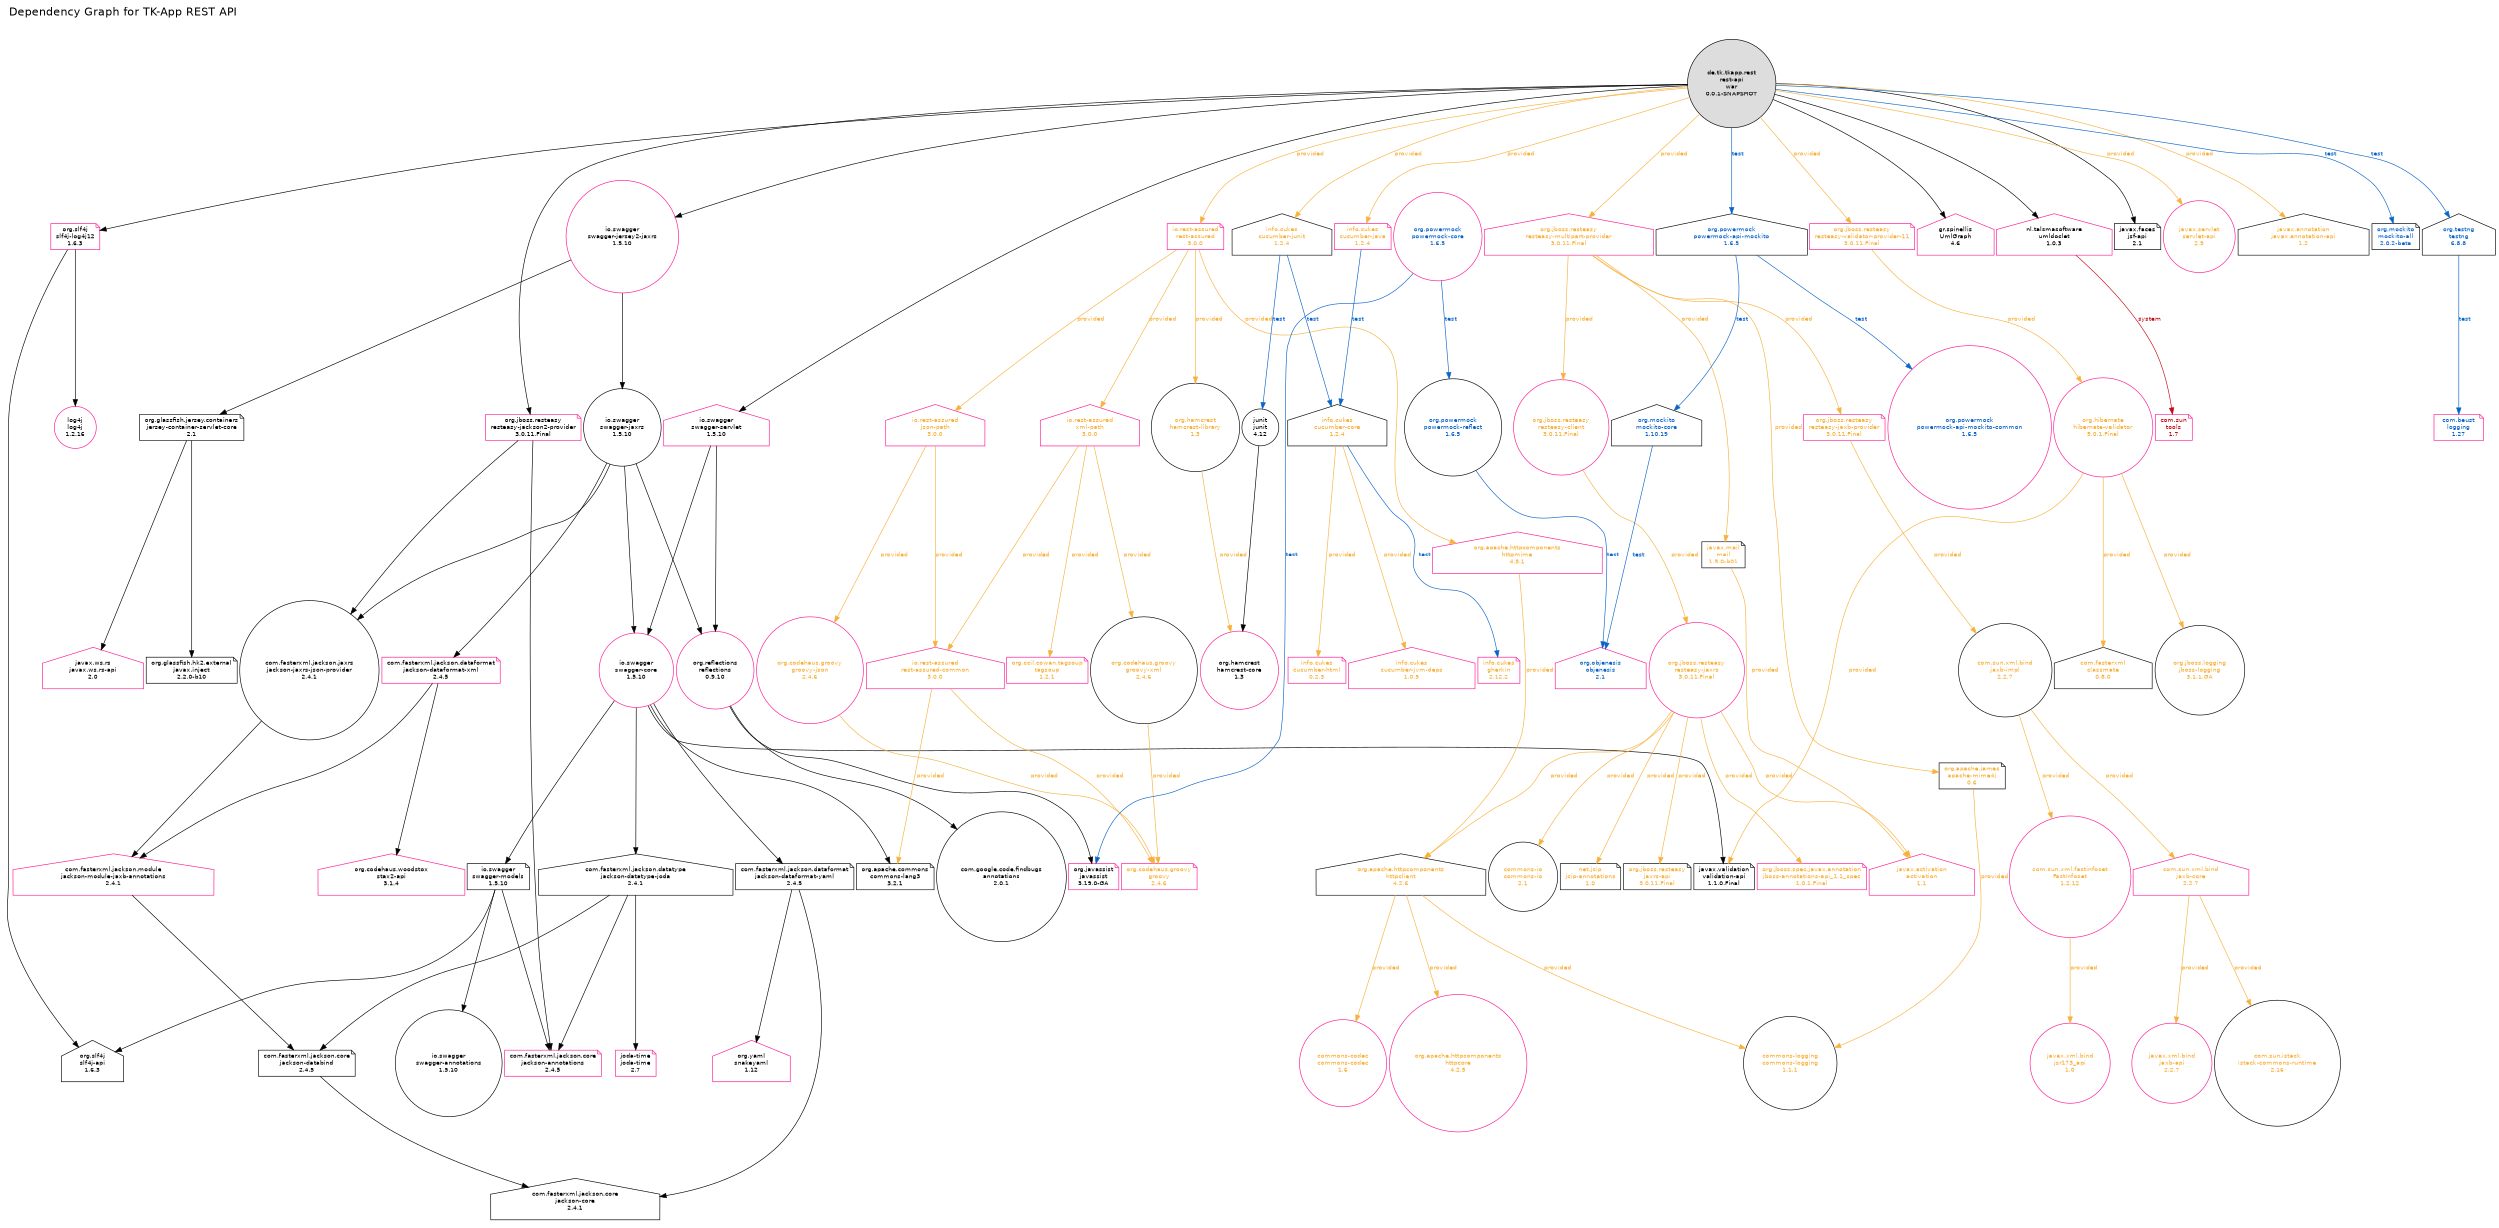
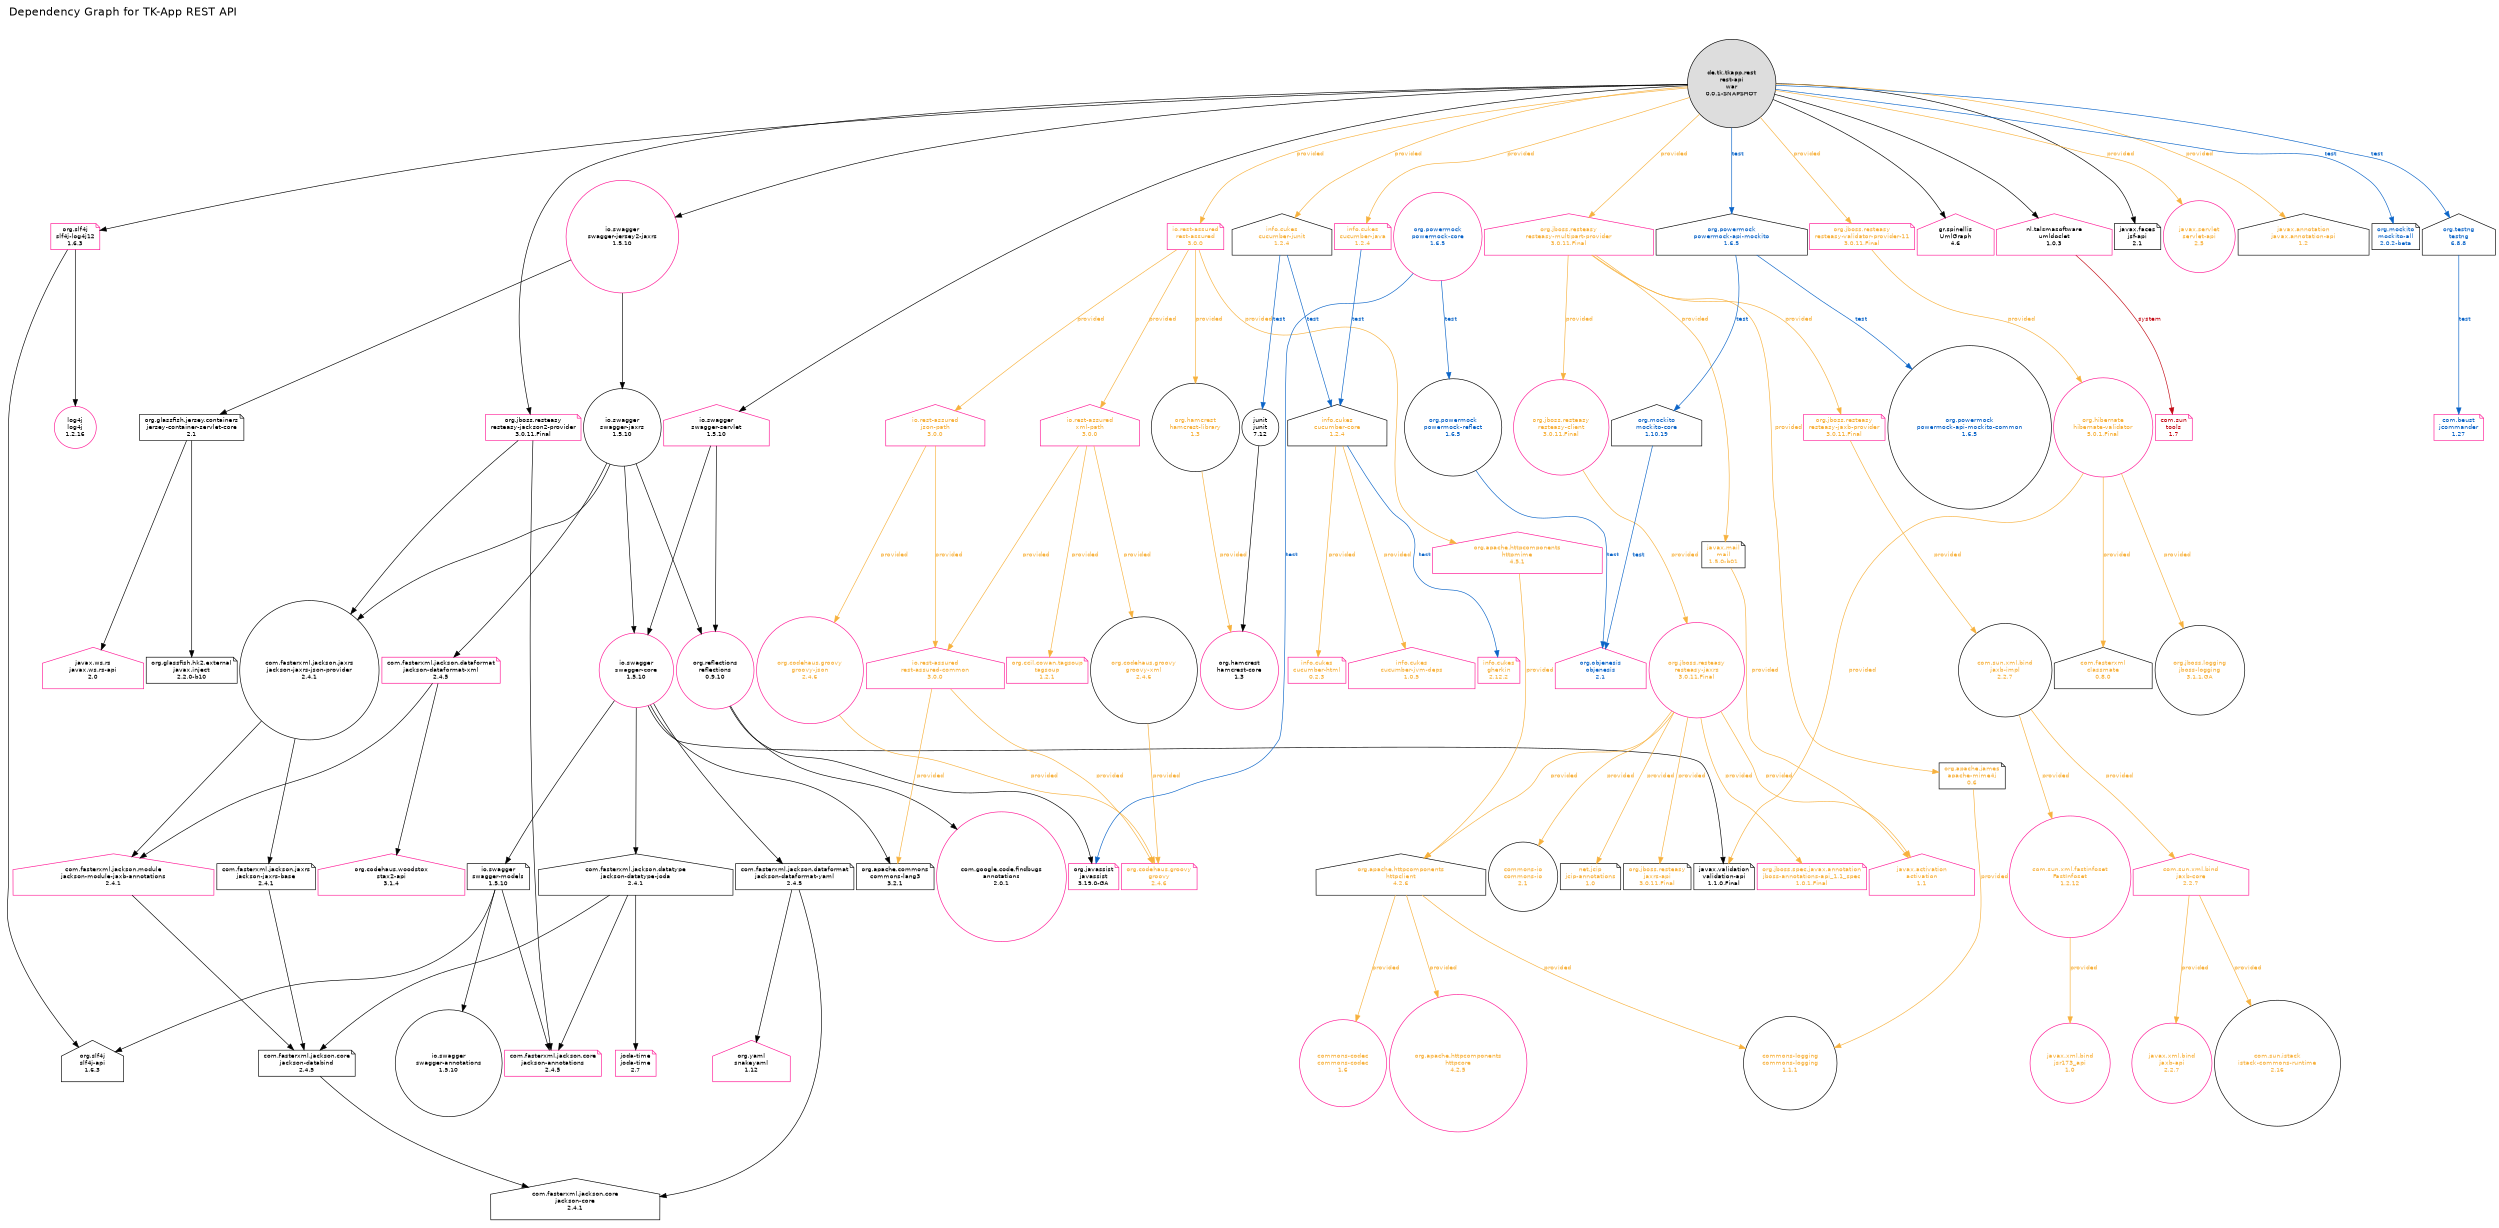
node "junit junit 4.12": label "junit junit 4.12" -> "junit junit 7.12"
node "org.powermock powermock-api-mockito-common 1.6.5": color deeppink -> black
node "com.beust logging 1.27": label "com.beust logging 1.27" -> "com.beust jcommander 1.27"
node "com.fasterxml.jackson.jaxrs jackson-jaxrs-base 2.4.1": added
node "com.google.code.findbugs annotations 2.0.1": color black -> deeppink
